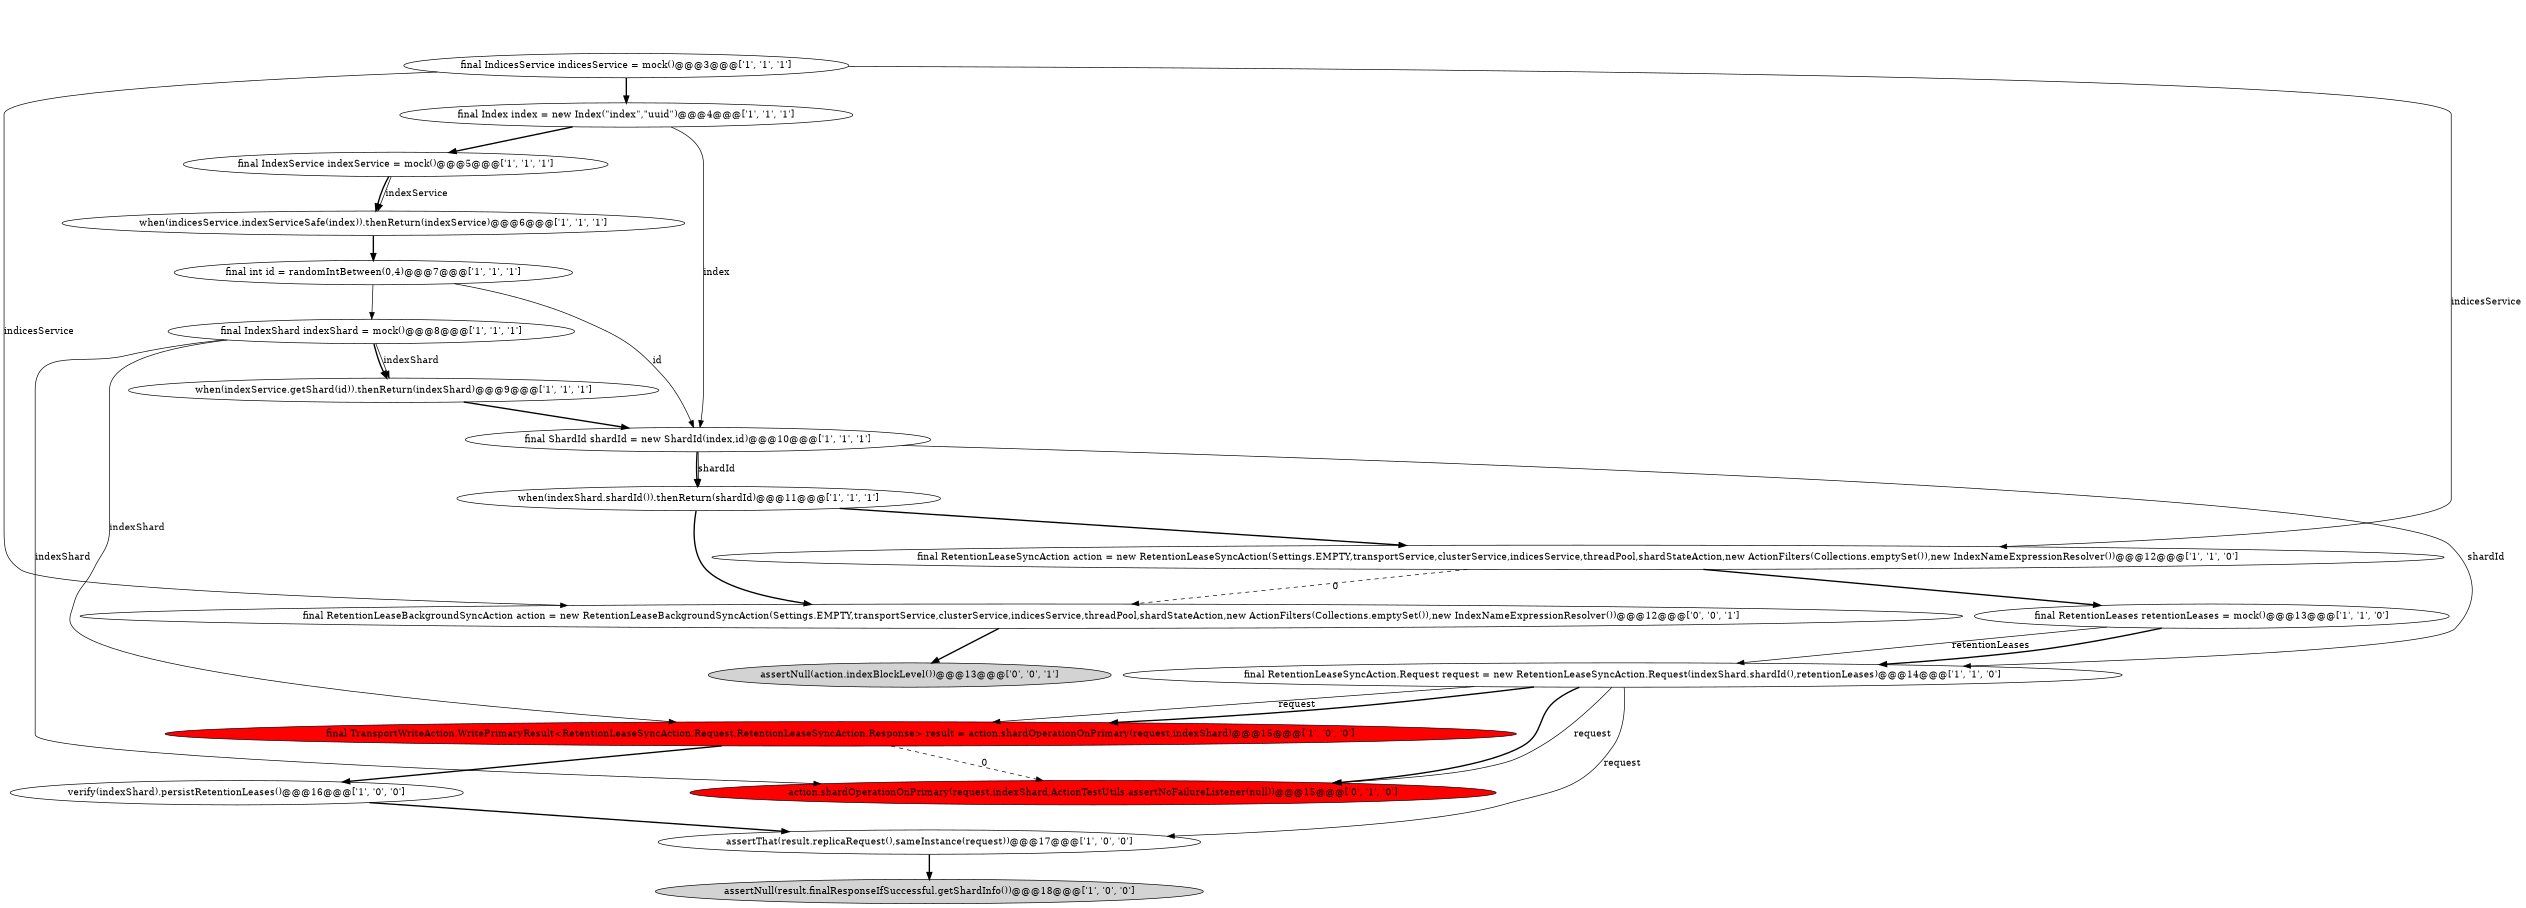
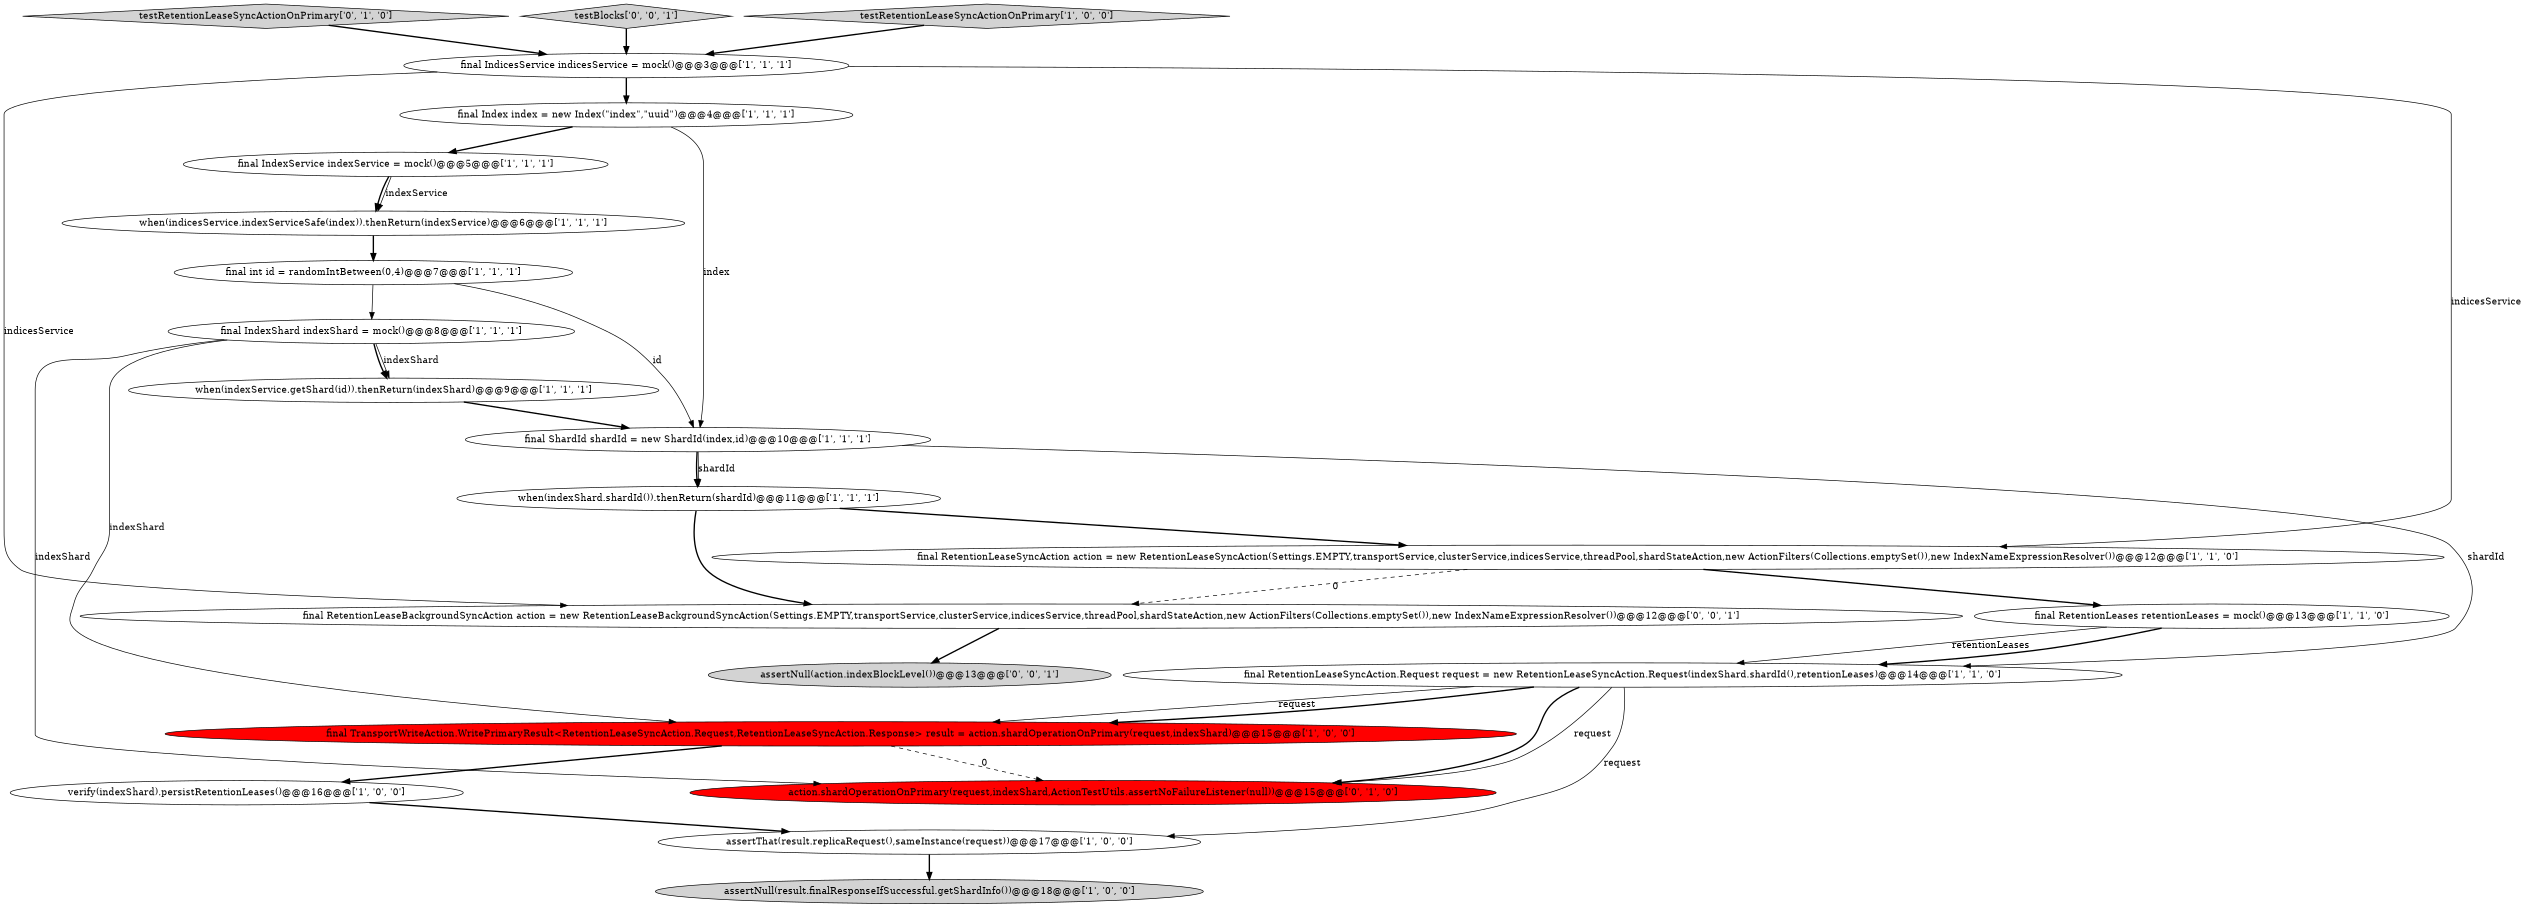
node "testRetentionLeaseSyncActionOnPrimary['0', '1', '0']": added
node "testBlocks['0', '0', '1']": added
node "testRetentionLeaseSyncActionOnPrimary['1', '0', '0']": added
